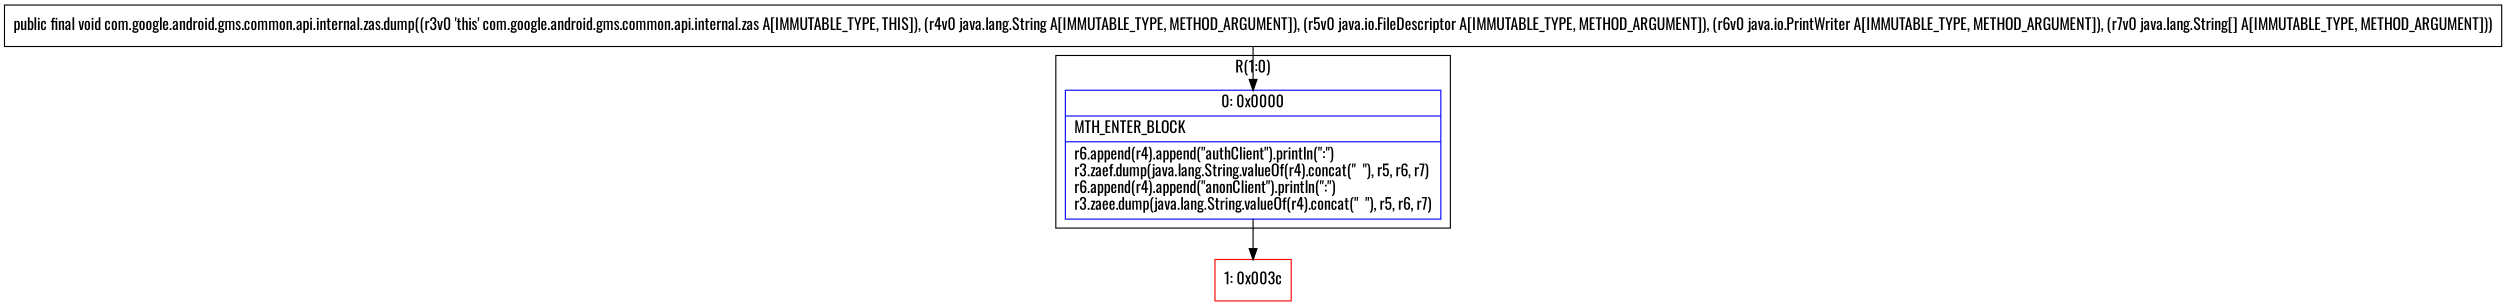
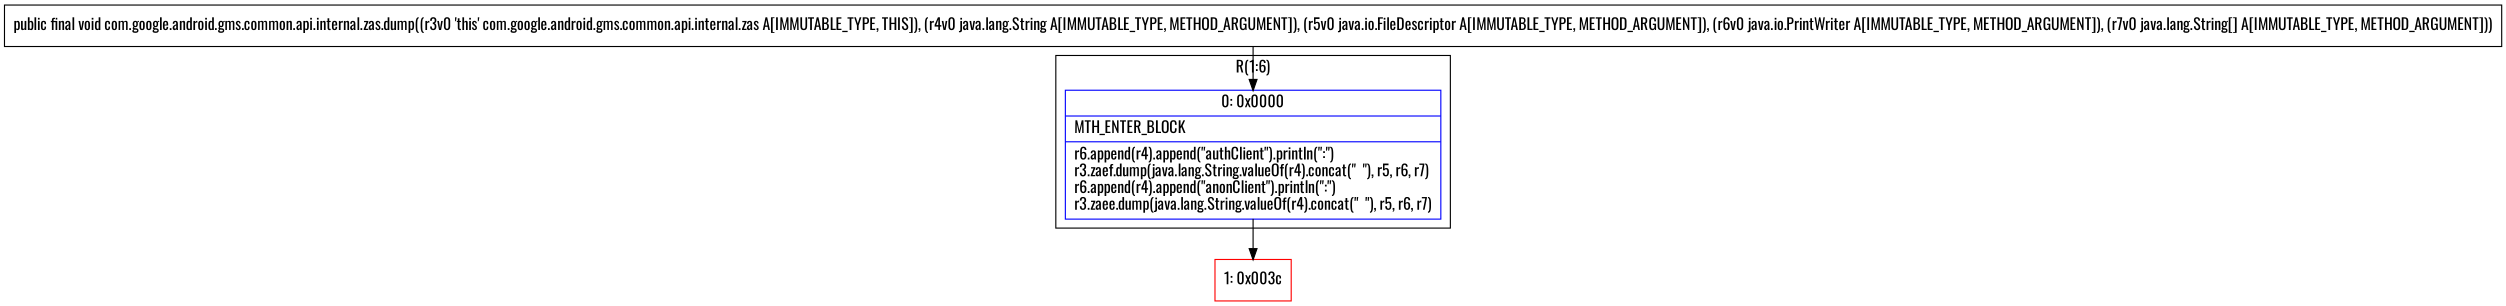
cluster "R(1:0)": label "R(1:0)" -> "R(1:6)"
